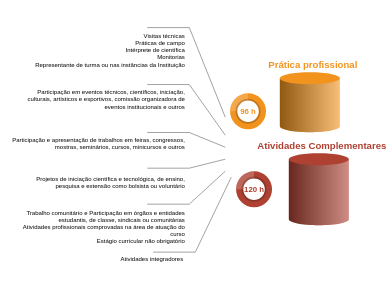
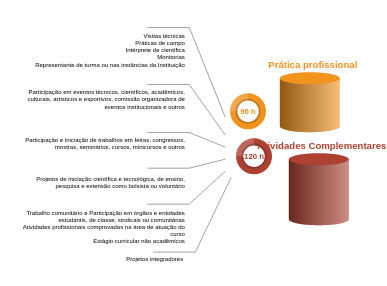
node "Participação em eventos técnicos, científicos, iniciação, culturais, artísticos e esportivos, comissão organizadora de eventos institucionais e outros": label "Participação em eventos técnicos, científicos, iniciação, culturais, artísticos e esportivos, comissão organizadora de eventos institucionais e outros" -> "Participação em eventos técnicos, científicos, acadêmicos, culturais, artísticos e esportivos, comissão organizadora de eventos institucionais e outros"
node "Participação e apresentação de trabalhos em feiras, congressos, mostras, seminários, cursos, minicursos e outros": label "Participação e apresentação de trabalhos em feiras, congressos, mostras, seminários, cursos, minicursos e outros" -> "Participação e iniciação de trabalhos em feiras, congressos, mostras, seminários, cursos, minicursos e outros"
node "120 h": moved (254, 189) -> (254, 156)
node "Trabalho comunitário e Participação em órgãos e entidades estudantis, de classe, sindicais ou comunitárias Atividades profissionais comprovadas na área de atuação do curso Estágio curricular não obrigatório": label "Trabalho comunitário e Participação em órgãos e entidades estudantis, de classe, sindicais ou comunitárias Atividades profissionais comprovadas na área de atuação do curso Estágio curricular não obrigatório" -> "Trabalho comunitário e Participação em órgãos e entidades estudantis, de classe, sindicais ou comunitárias Atividades profissionais comprovadas na área de atuação do curso Estágio curricular não acadêmicos"
node "Atividades integradores": label "Atividades integradores" -> "Projetos integradores"
